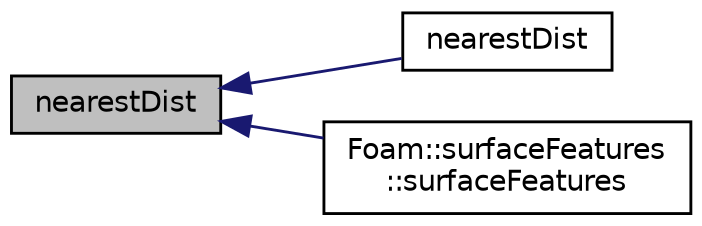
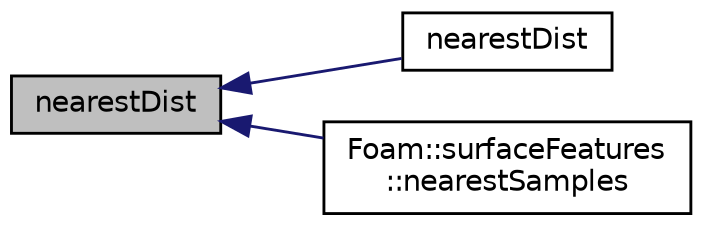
node "Foam::surfaceFeatures ::surfaceFeatures": label "Foam::surfaceFeatures ::surfaceFeatures" -> "Foam::surfaceFeatures ::nearestSamples"
